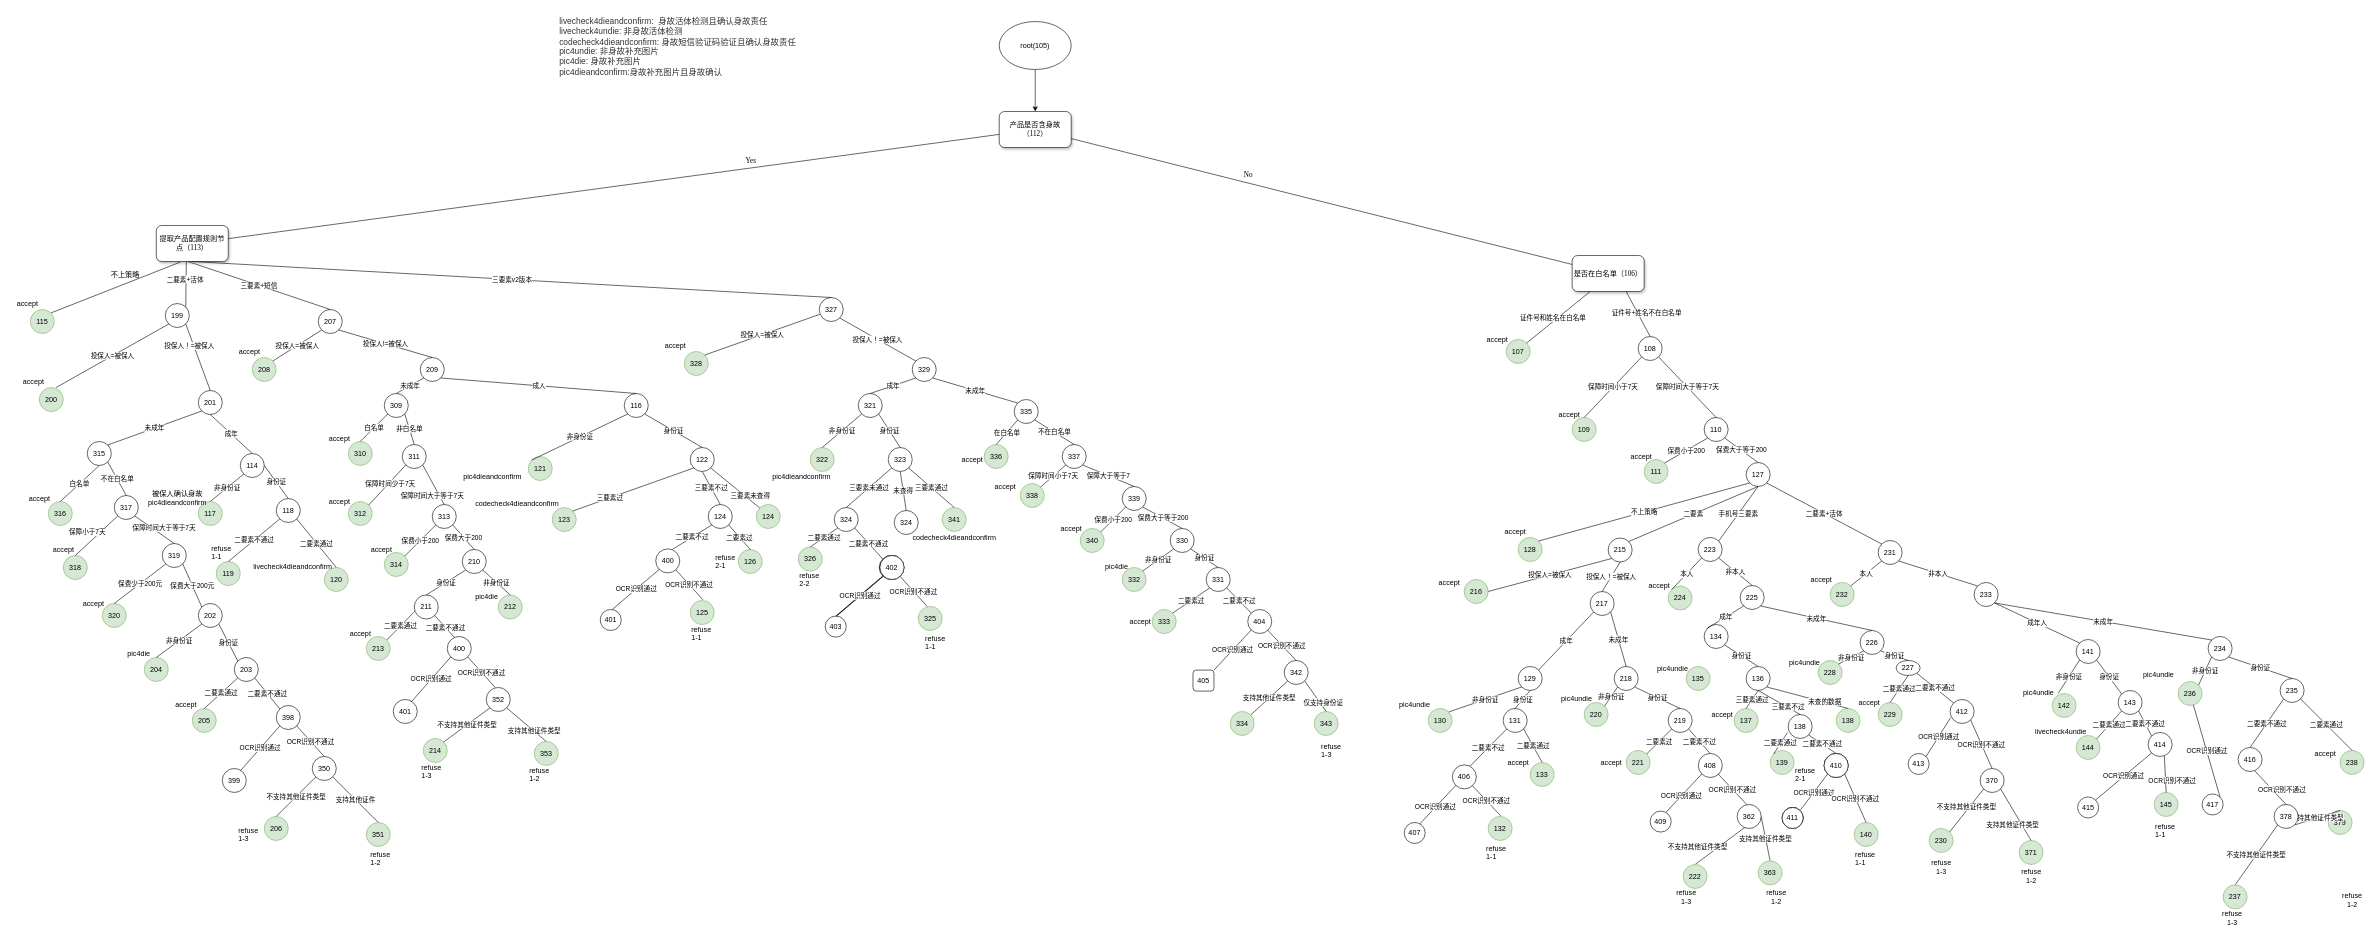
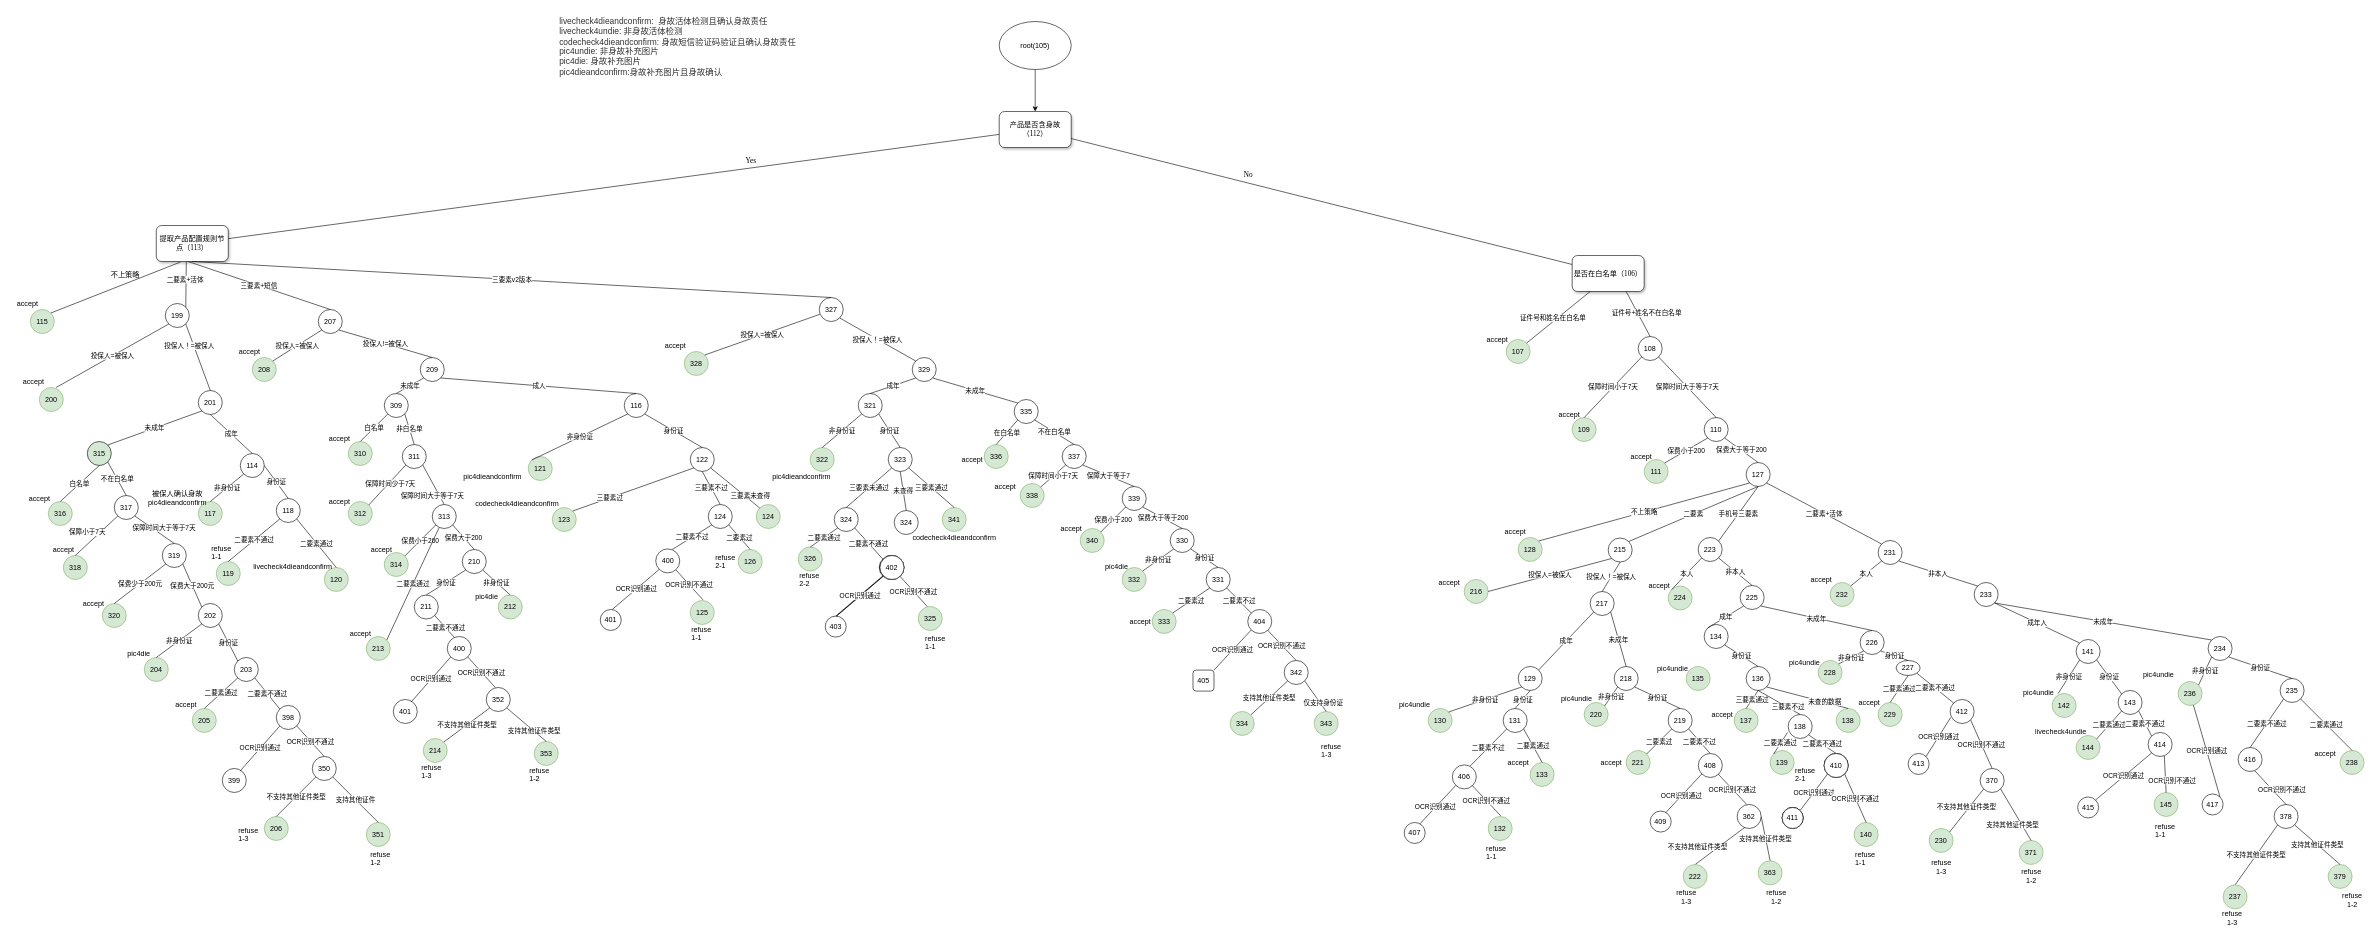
node "315": fillcolor #ffffff -> #d5e8d4
edge "211" -- "213": now "313" -- "213"
node "379": moved (2340, 822) -> (2340, 876)
